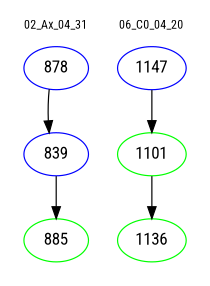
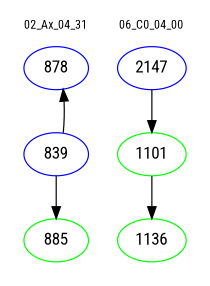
cluster "06_C0_04_20": label "06_C0_04_20" -> "06_C0_04_00"
node "1147": label "1147" -> "2147"
edge "878" -> "839": reversed
